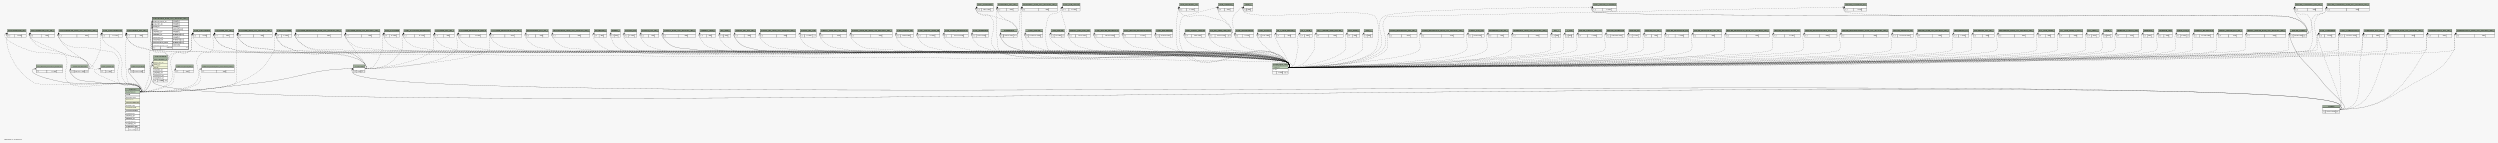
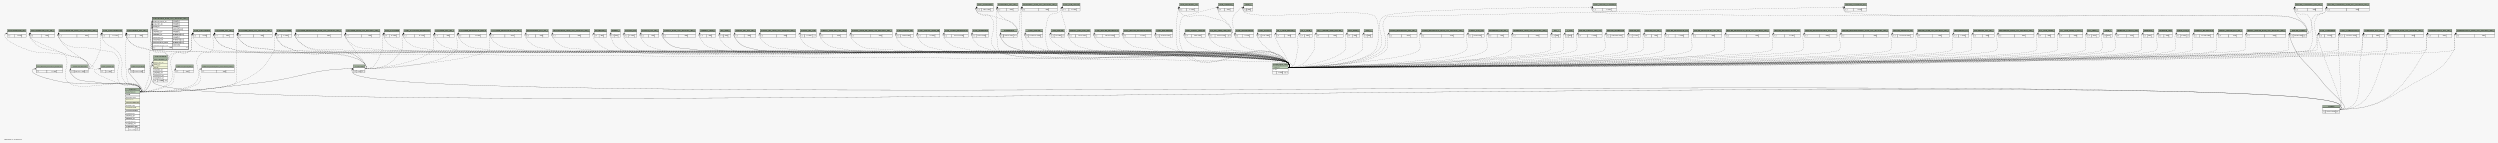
edge "FEATURE_CVTERM" -> "AUDIT_FEATURE_CVTERMPROP": style solid -> dashed
node "ANALYSISPROP_SINCE_LAST_SRCHINDX_GEN_V": text "varchar" -> "view"
edge "ANALYSIS" -> "ANALYSISFEATURE_EXC": removed
